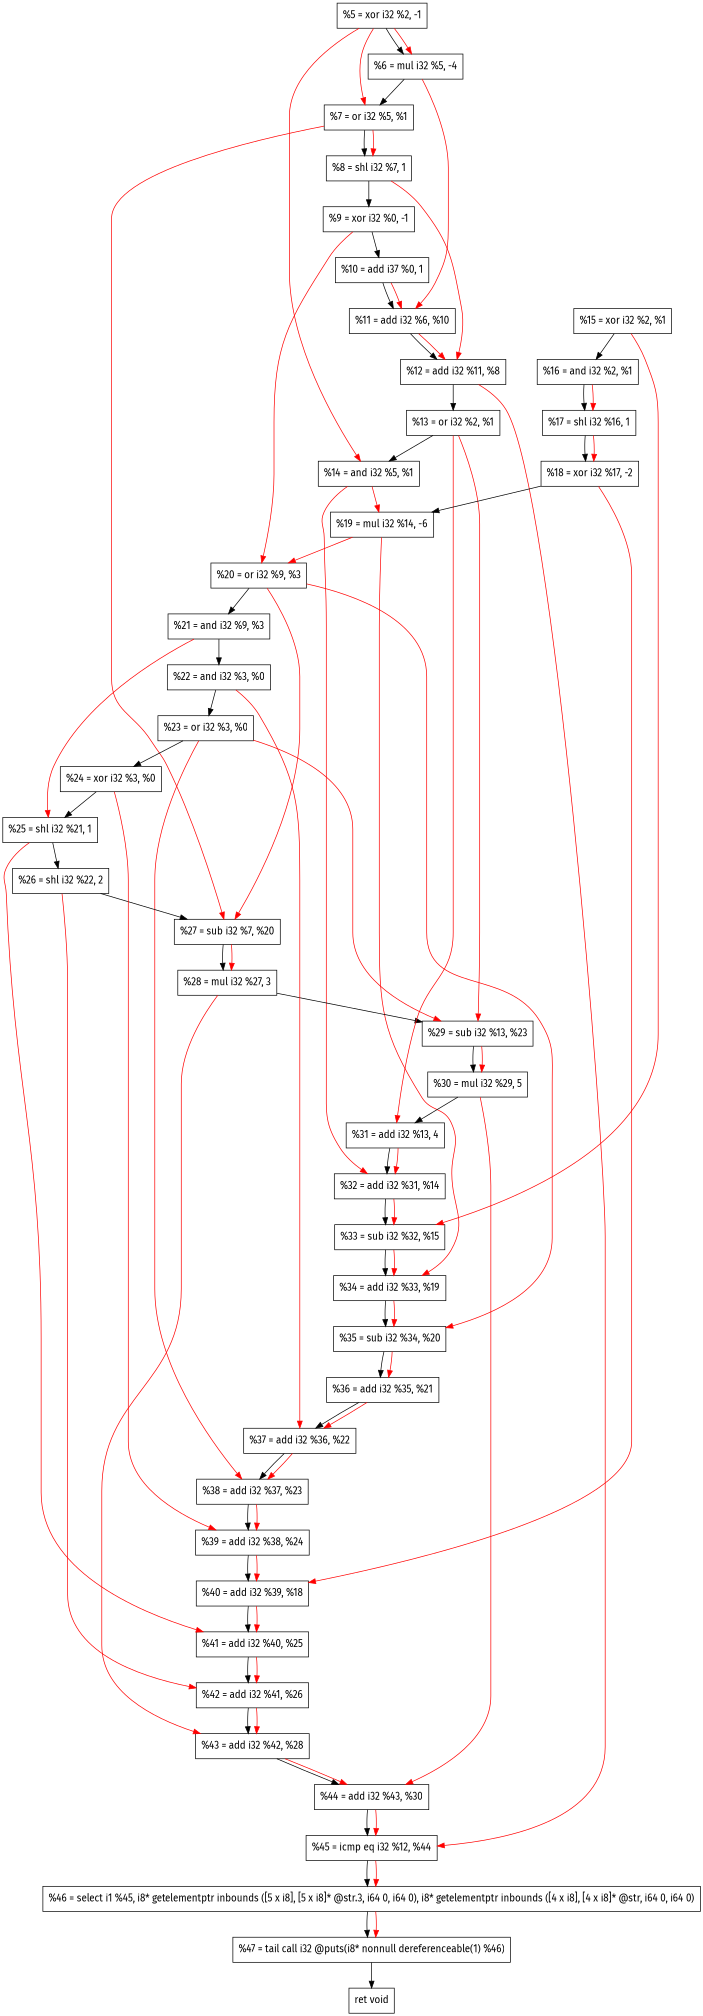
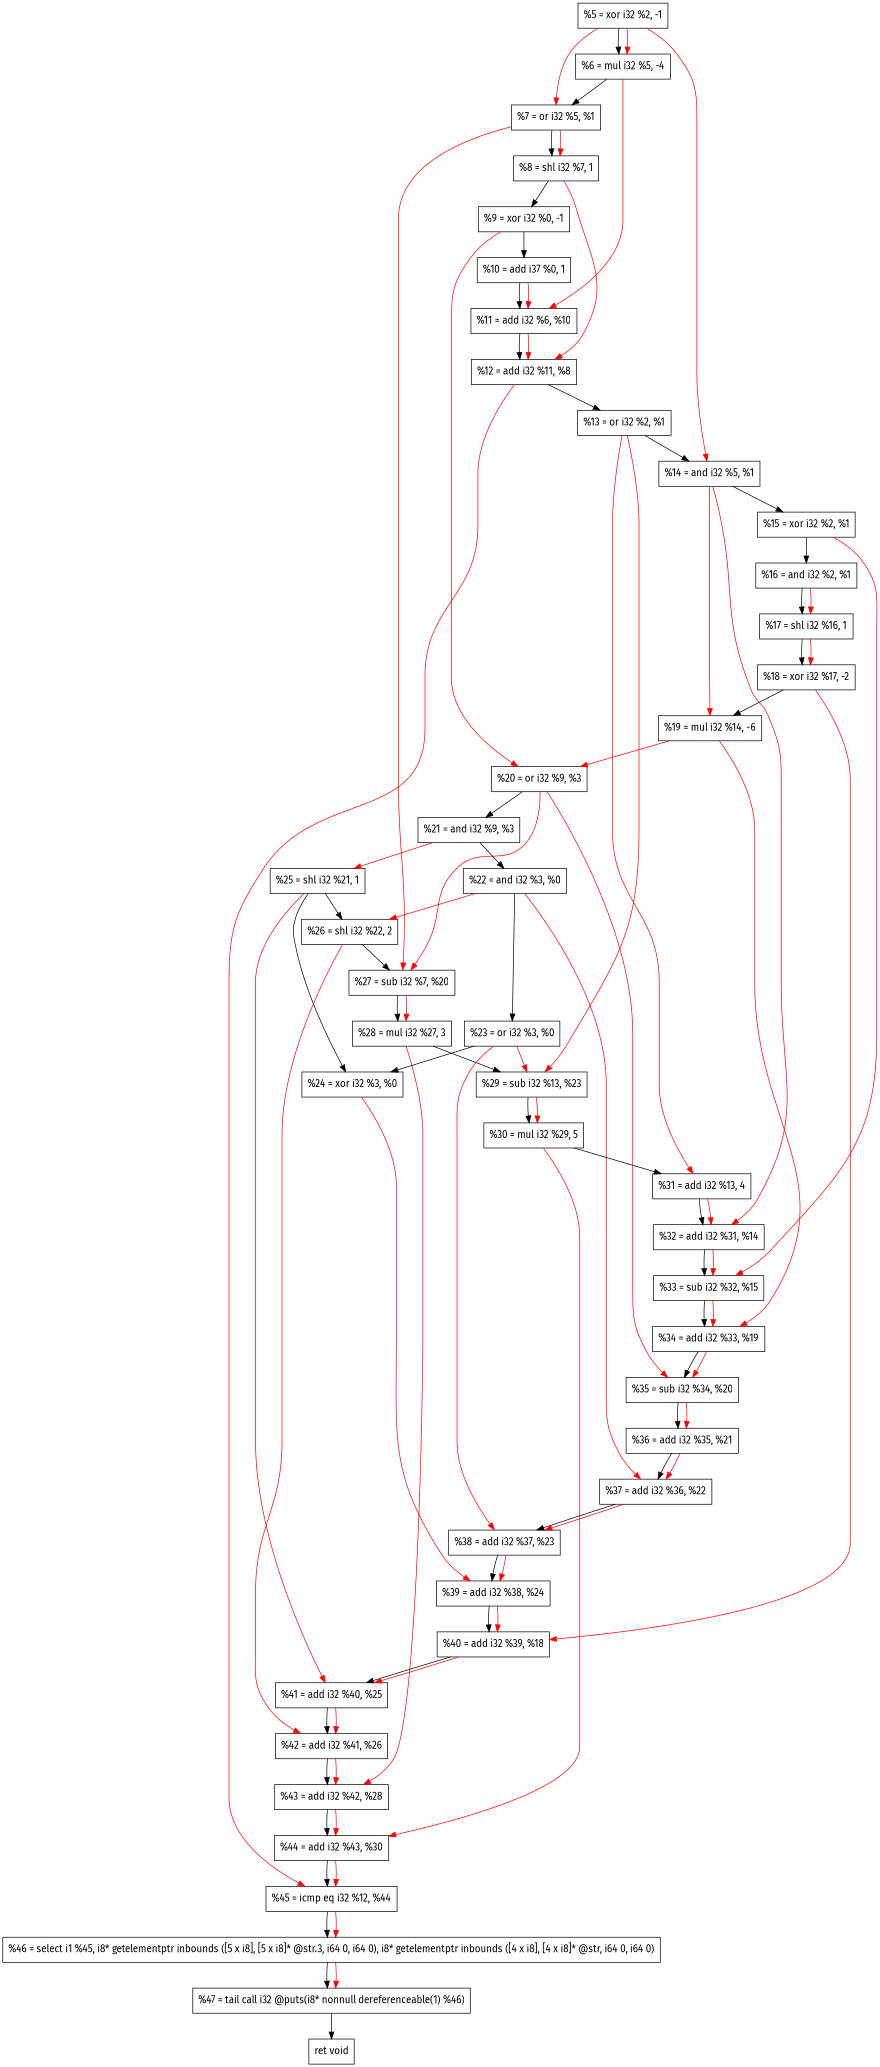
edge "%14 = and i32 %5, %1" -> "%15 = xor i32 %2, %1": added
edge "%24 = xor i32 %3, %0" -> "%25 = shl i32 %21, 1": reversed
edge "%22 = and i32 %3, %0" -> "%26 = shl i32 %22, 2": added
